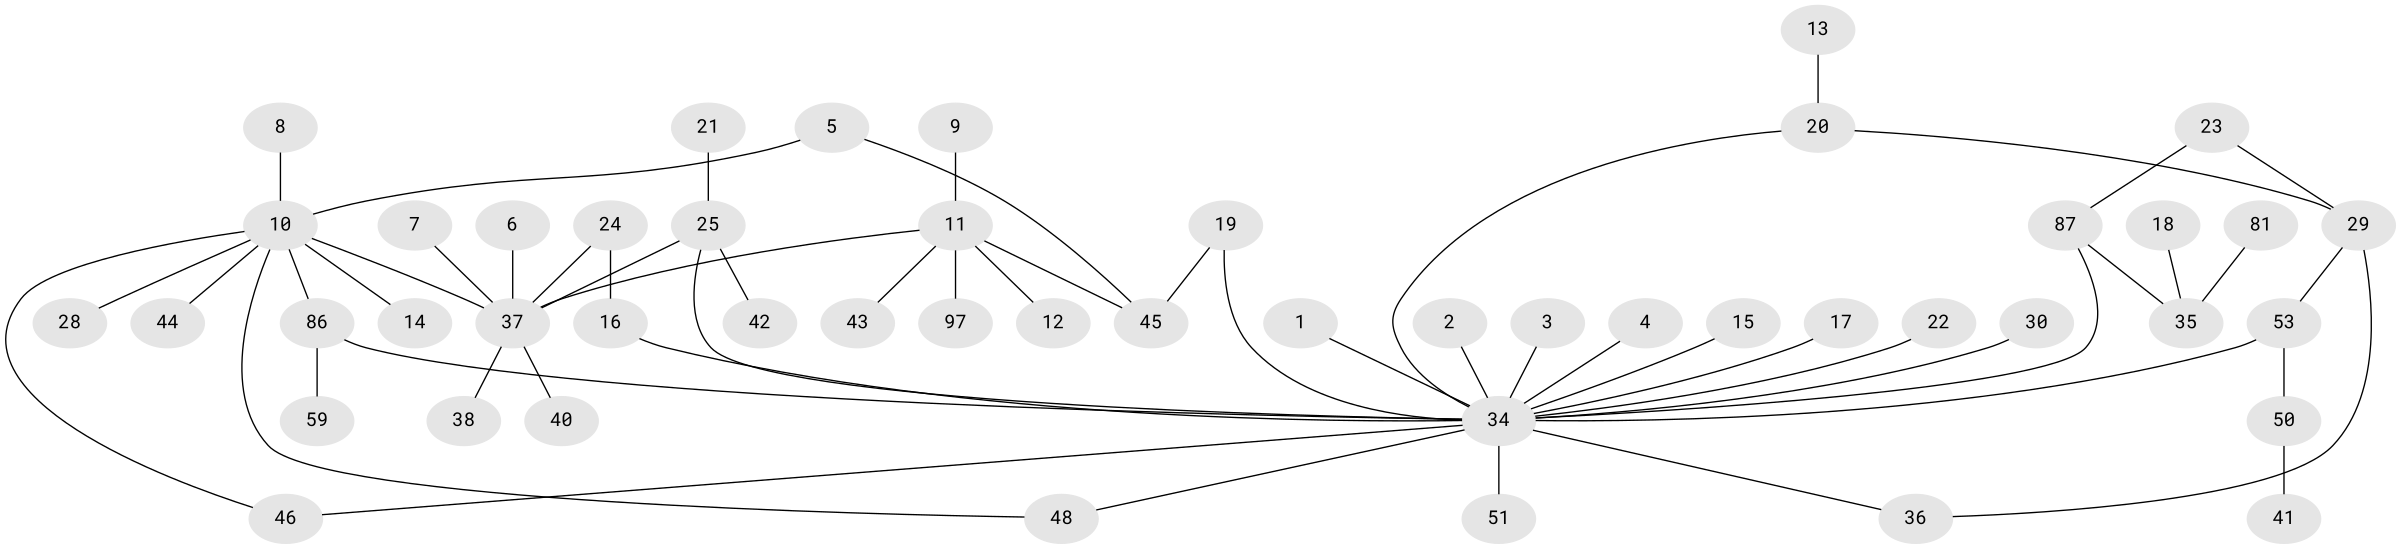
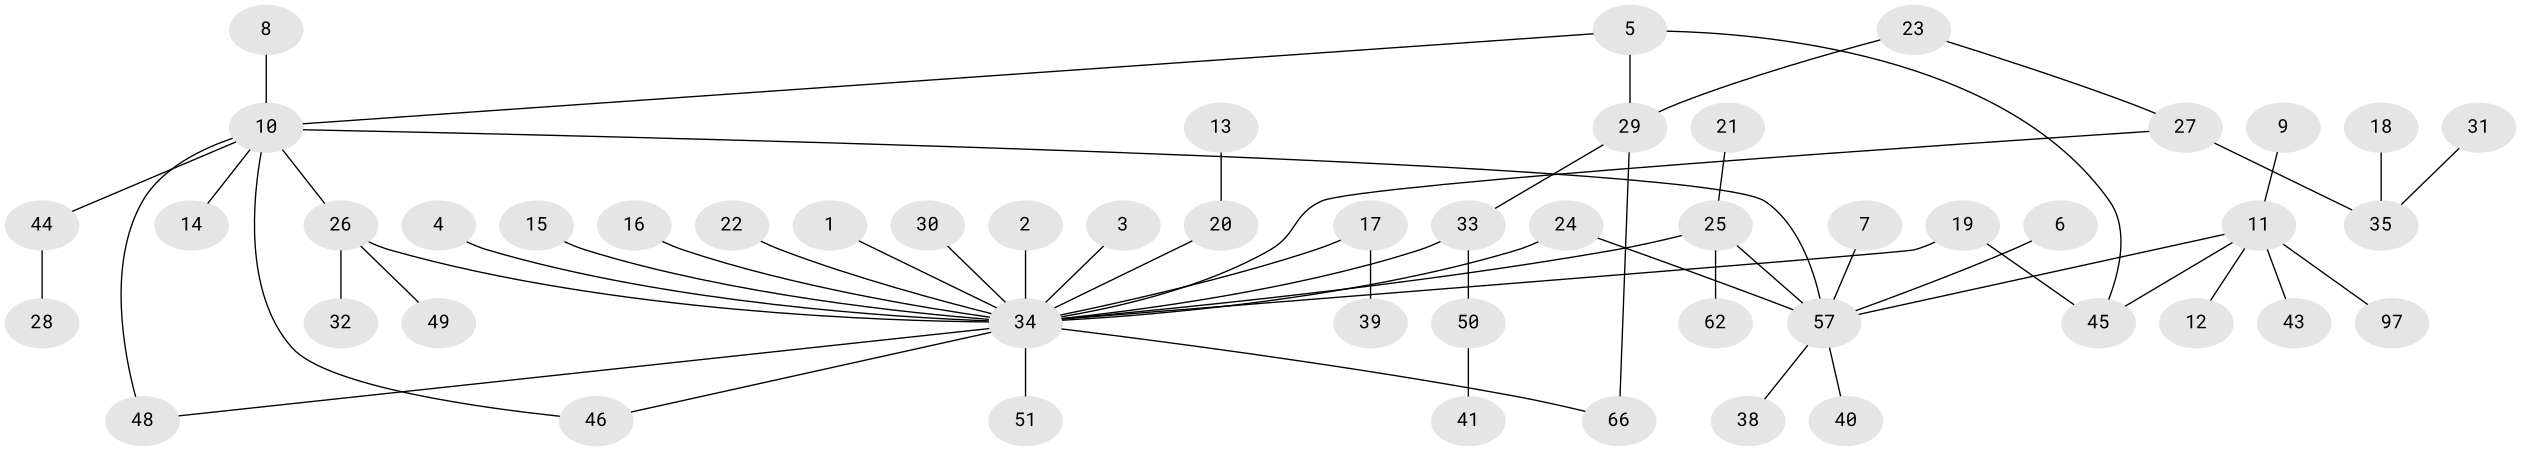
edge "20" -- "29": now "5" -- "29"
node "87": label "87" -> "27"
node "81": label "81" -> "31"
edge "24" -- "16": now "24" -- "34"
edge "10" -- "28": now "44" -- "28"
node "86": label "86" -> "26"
node "32": added
node "37": label "37" -> "57"
node "42": label "42" -> "62"
node "39": added
node "53": label "53" -> "33"
node "59": label "59" -> "49"
node "36": label "36" -> "66"
